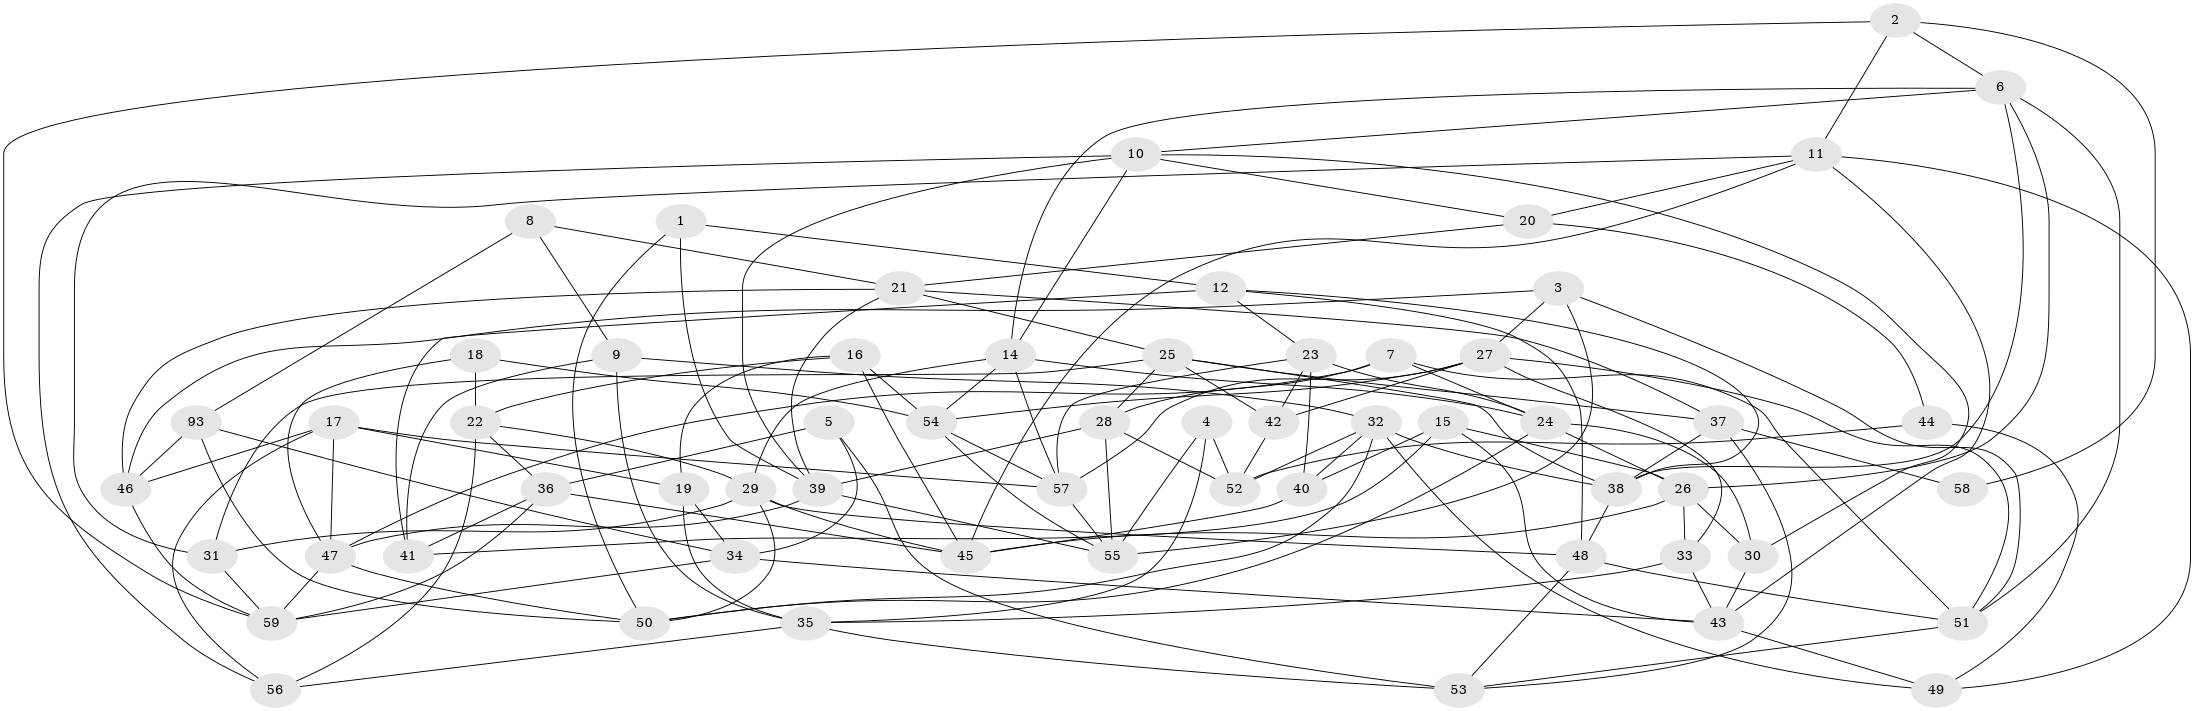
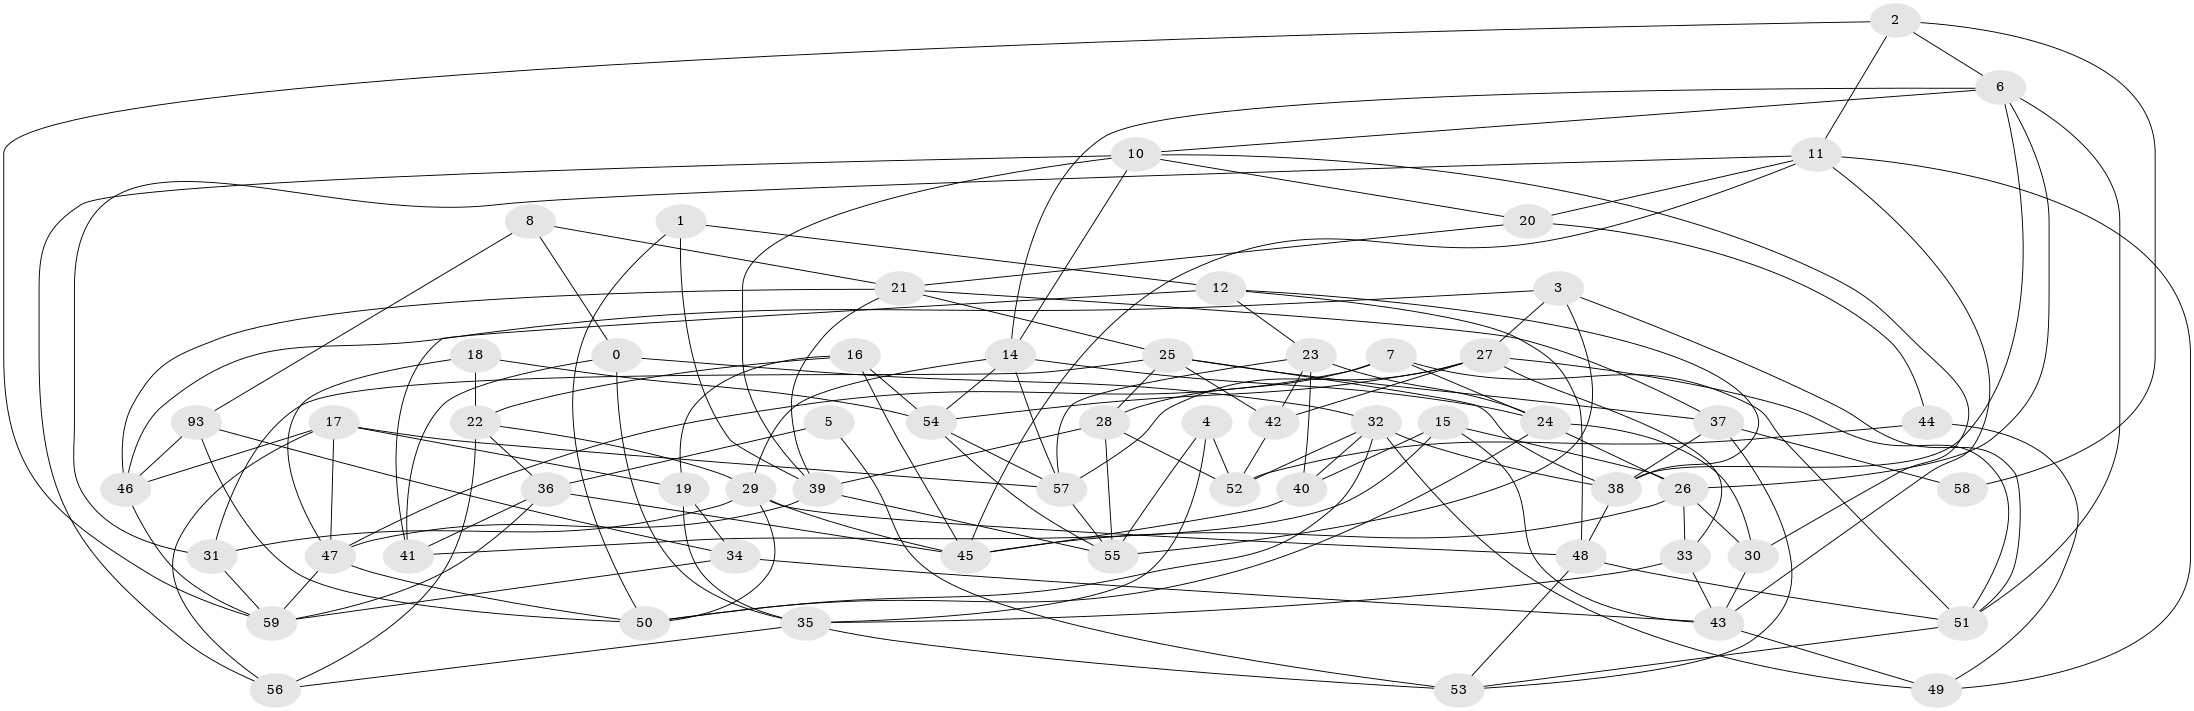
node "9": label "9" -> "0"
edge "5" -- "34": removed
